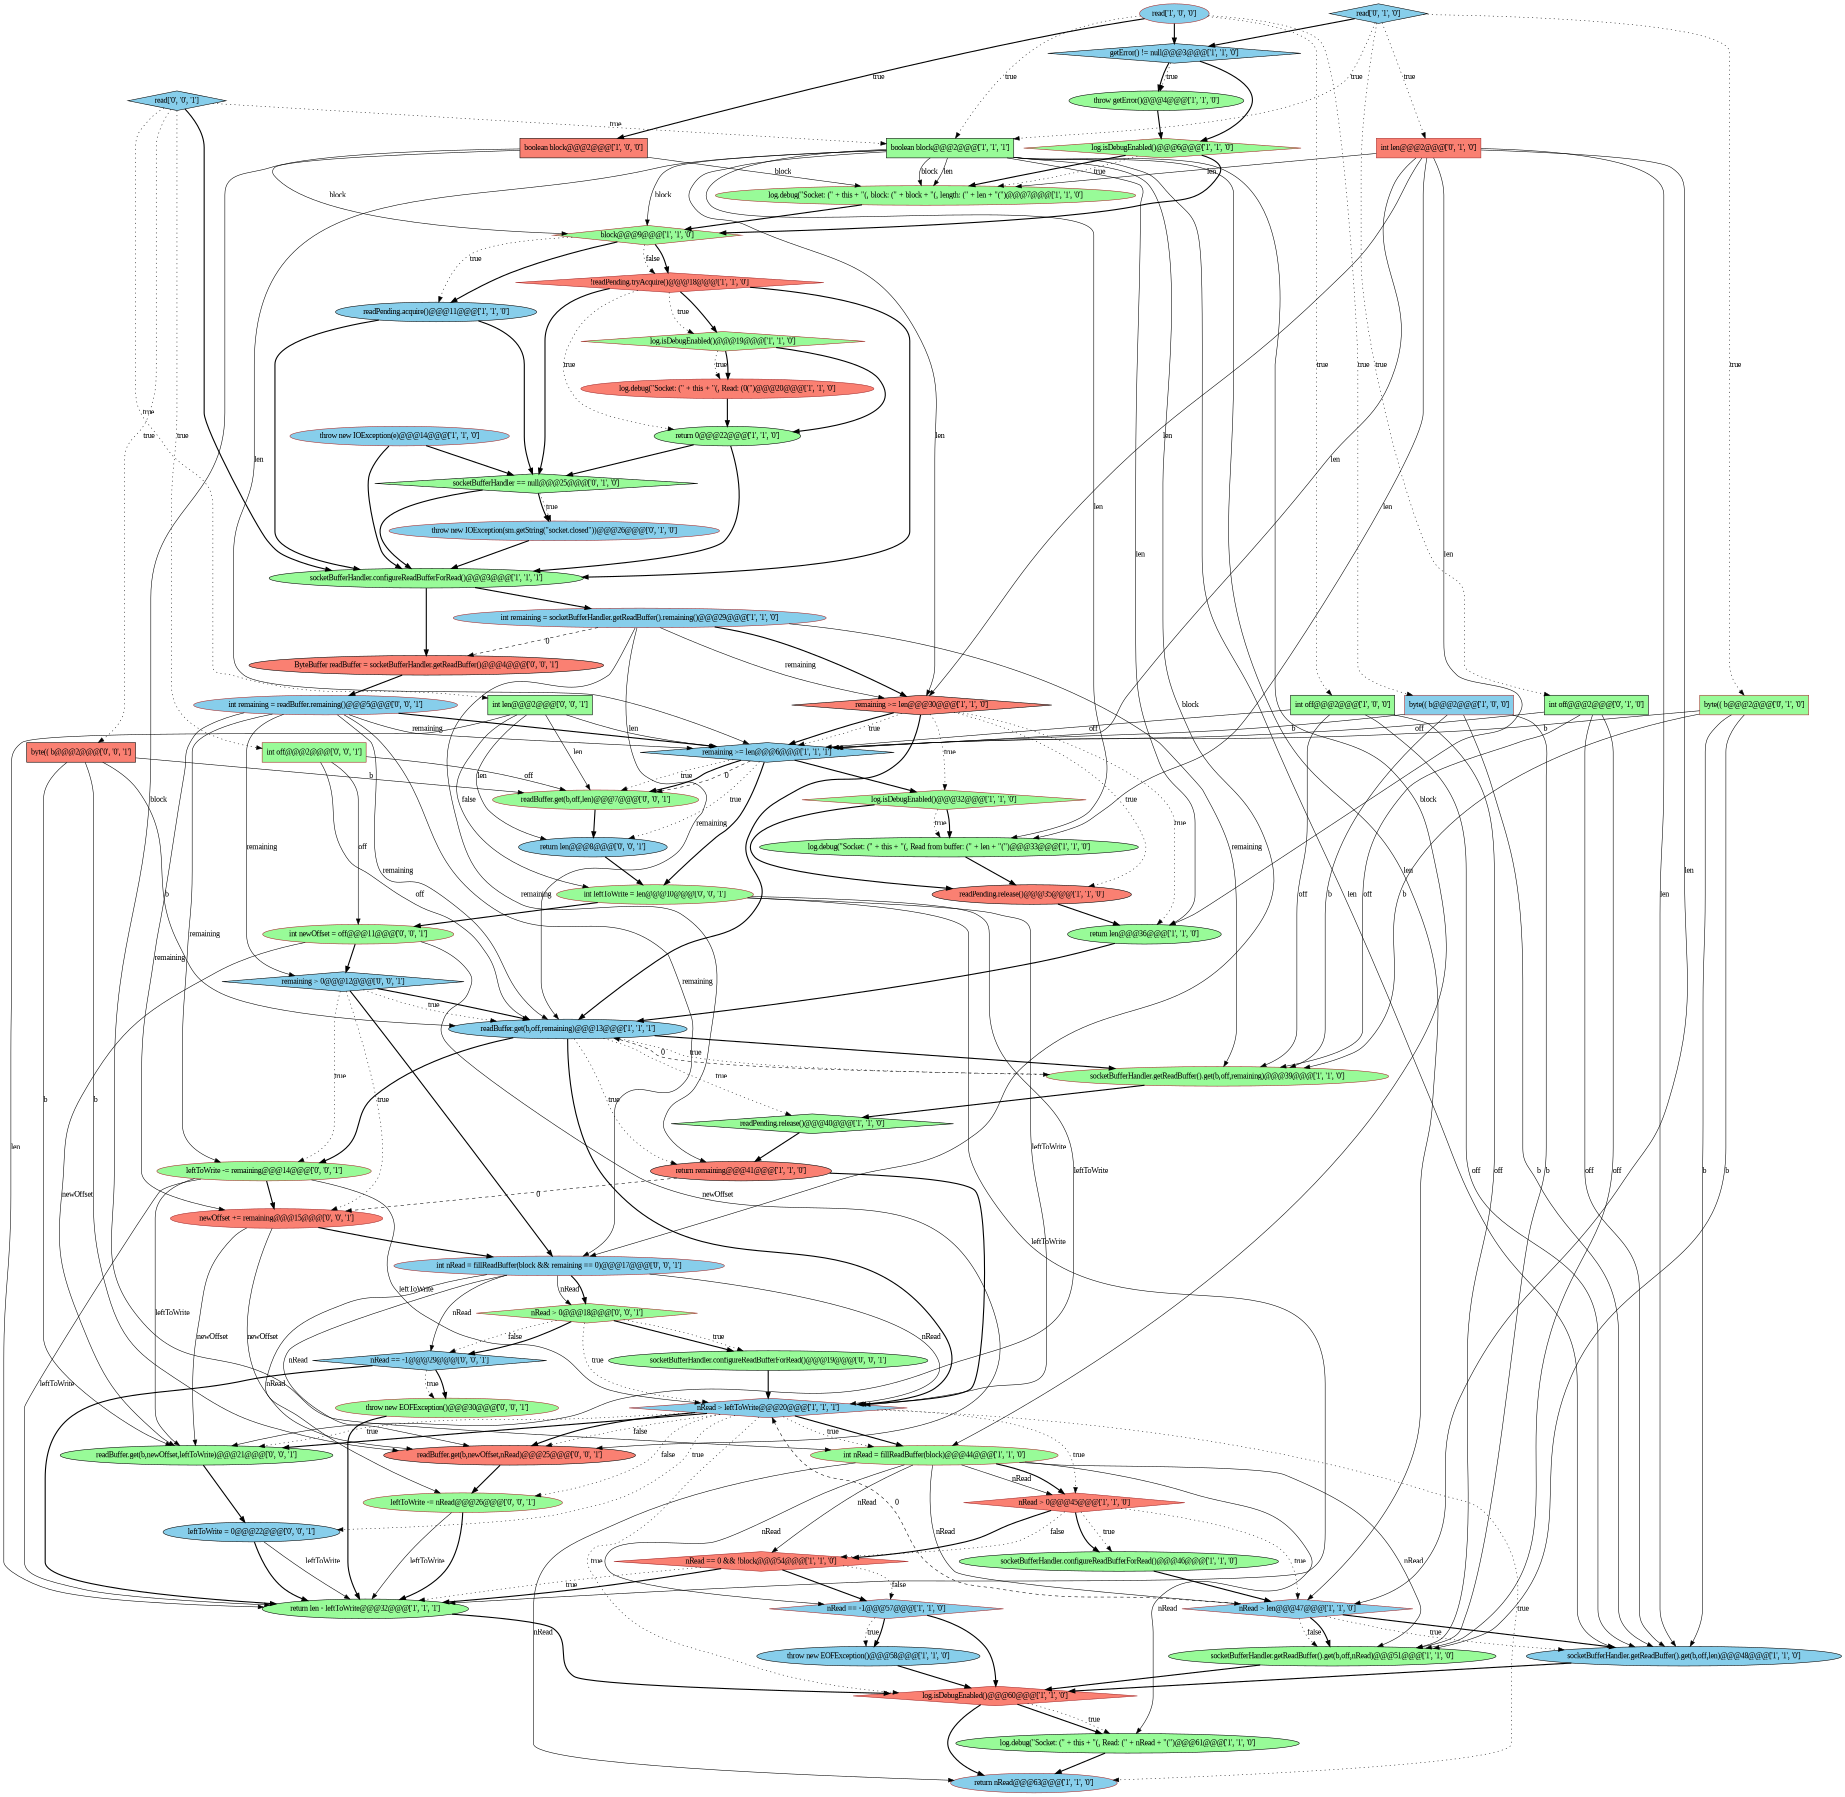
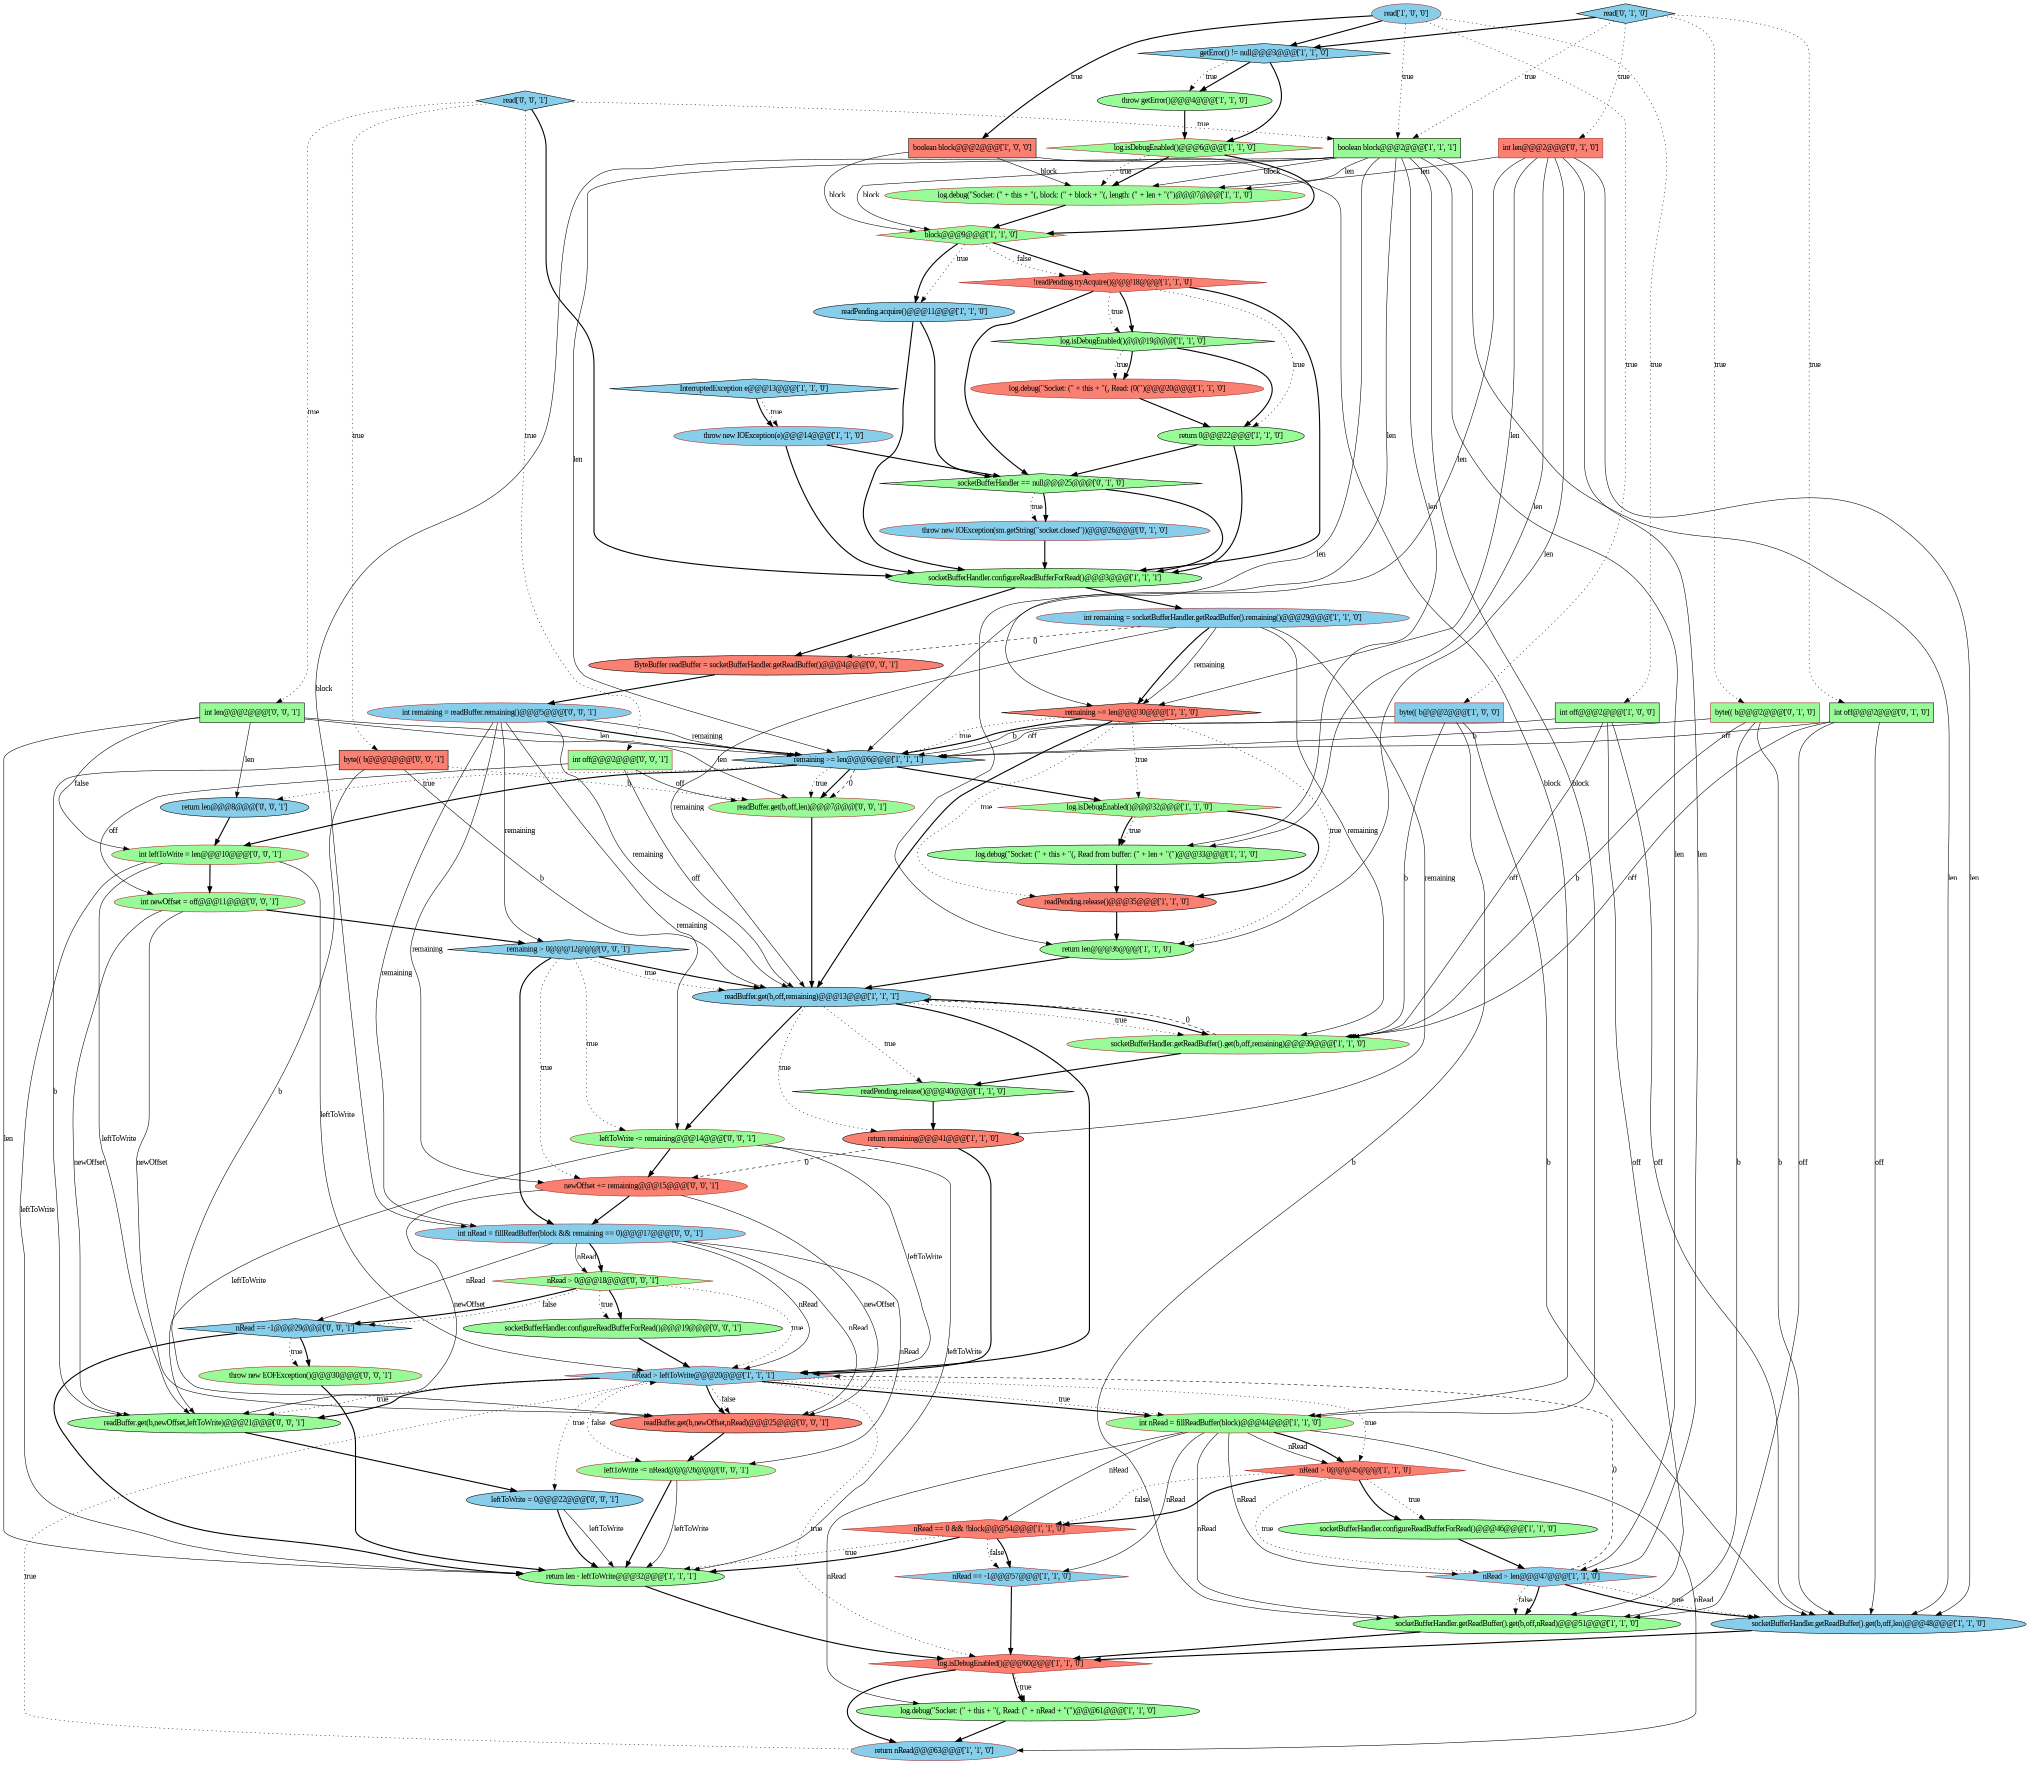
node "log.isDebugEnabled()@@@19@@@['1', '1', '0']": color brown -> black
node "InterruptedException e@@@13@@@['1', '1', '0']": added
edge "byte(( b@@@2@@@['0', '0', '1']" -> "readBuffer.get(b,off,len)@@@7@@@['0', '0', '1']": style solid -> dotted
edge "readBuffer.get(b,off,len)@@@7@@@['0', '0', '1']" -> "return len@@@8@@@['0', '0', '1']": now "readBuffer.get(b,off,len)@@@7@@@['0', '0', '1']" -> "readBuffer.get(b,off,remaining)@@@13@@@['1', '1', '1']"
edge "nRead > leftToWrite@@@20@@@['1', '1', '1']" -> "return nRead@@@63@@@['1', '1', '0']": reversed
node "throw new EOFException()@@@58@@@['1', '1', '0']": removed
